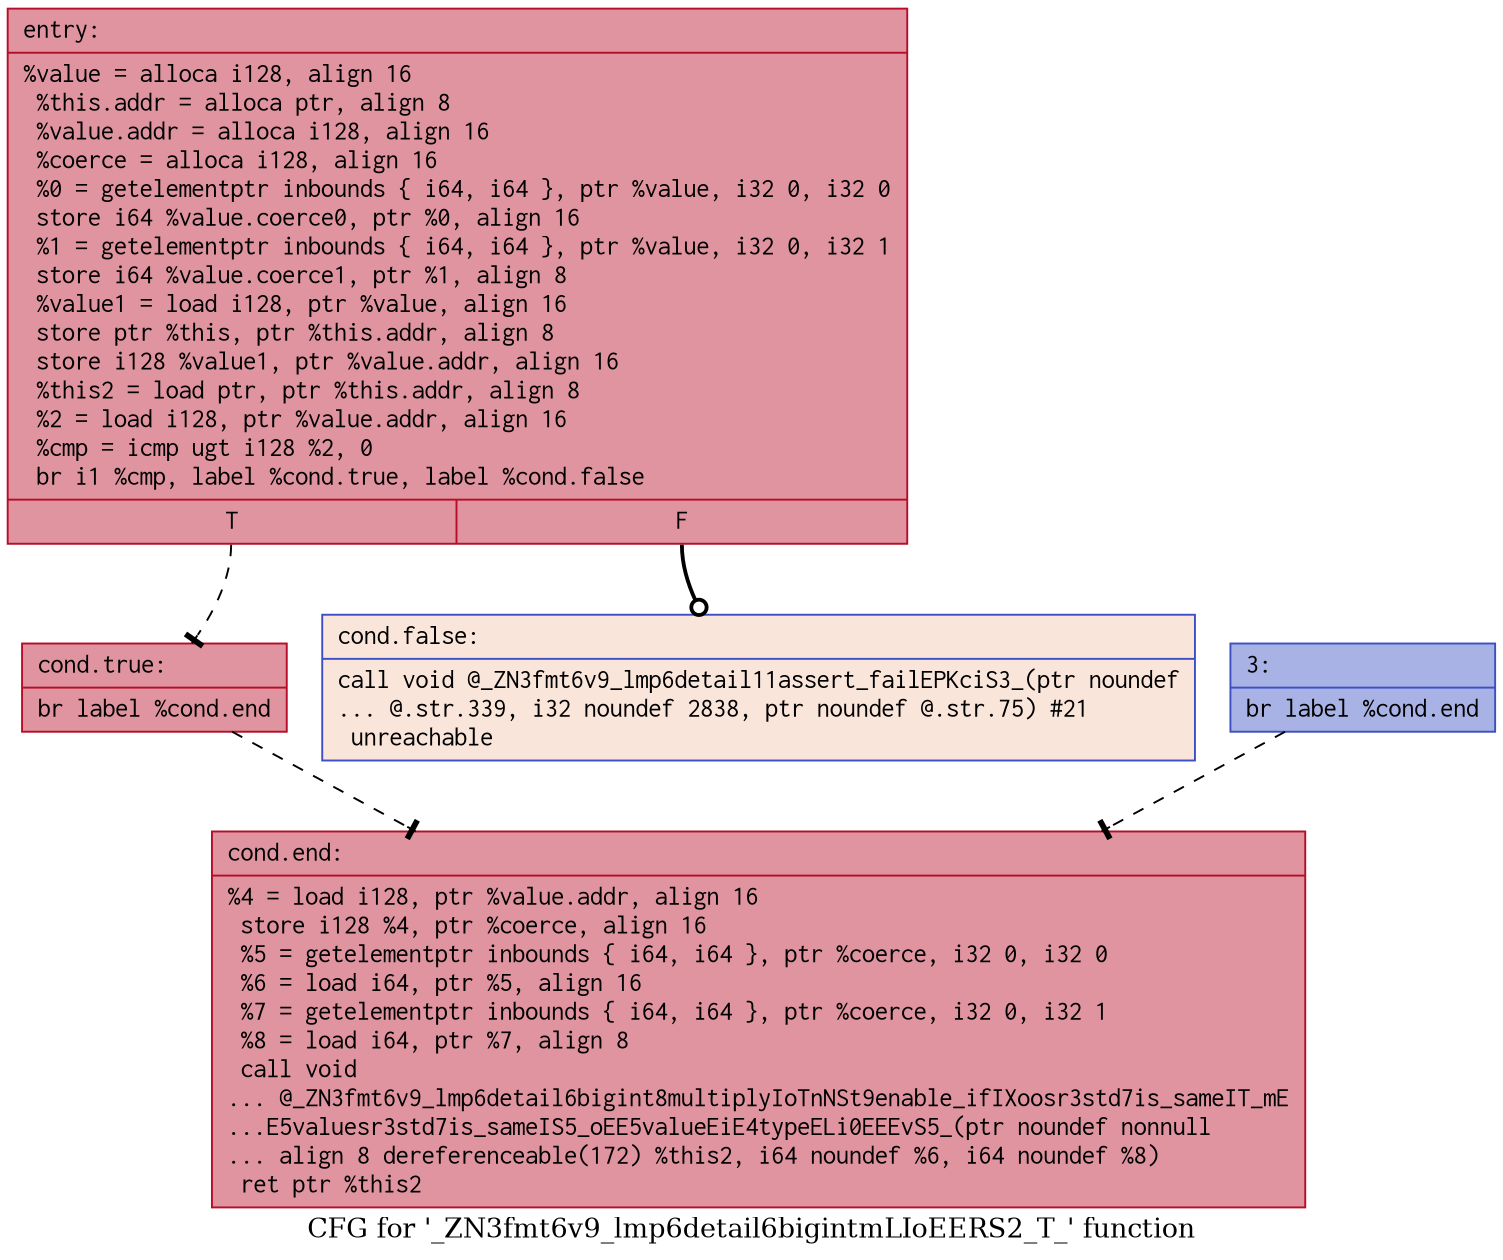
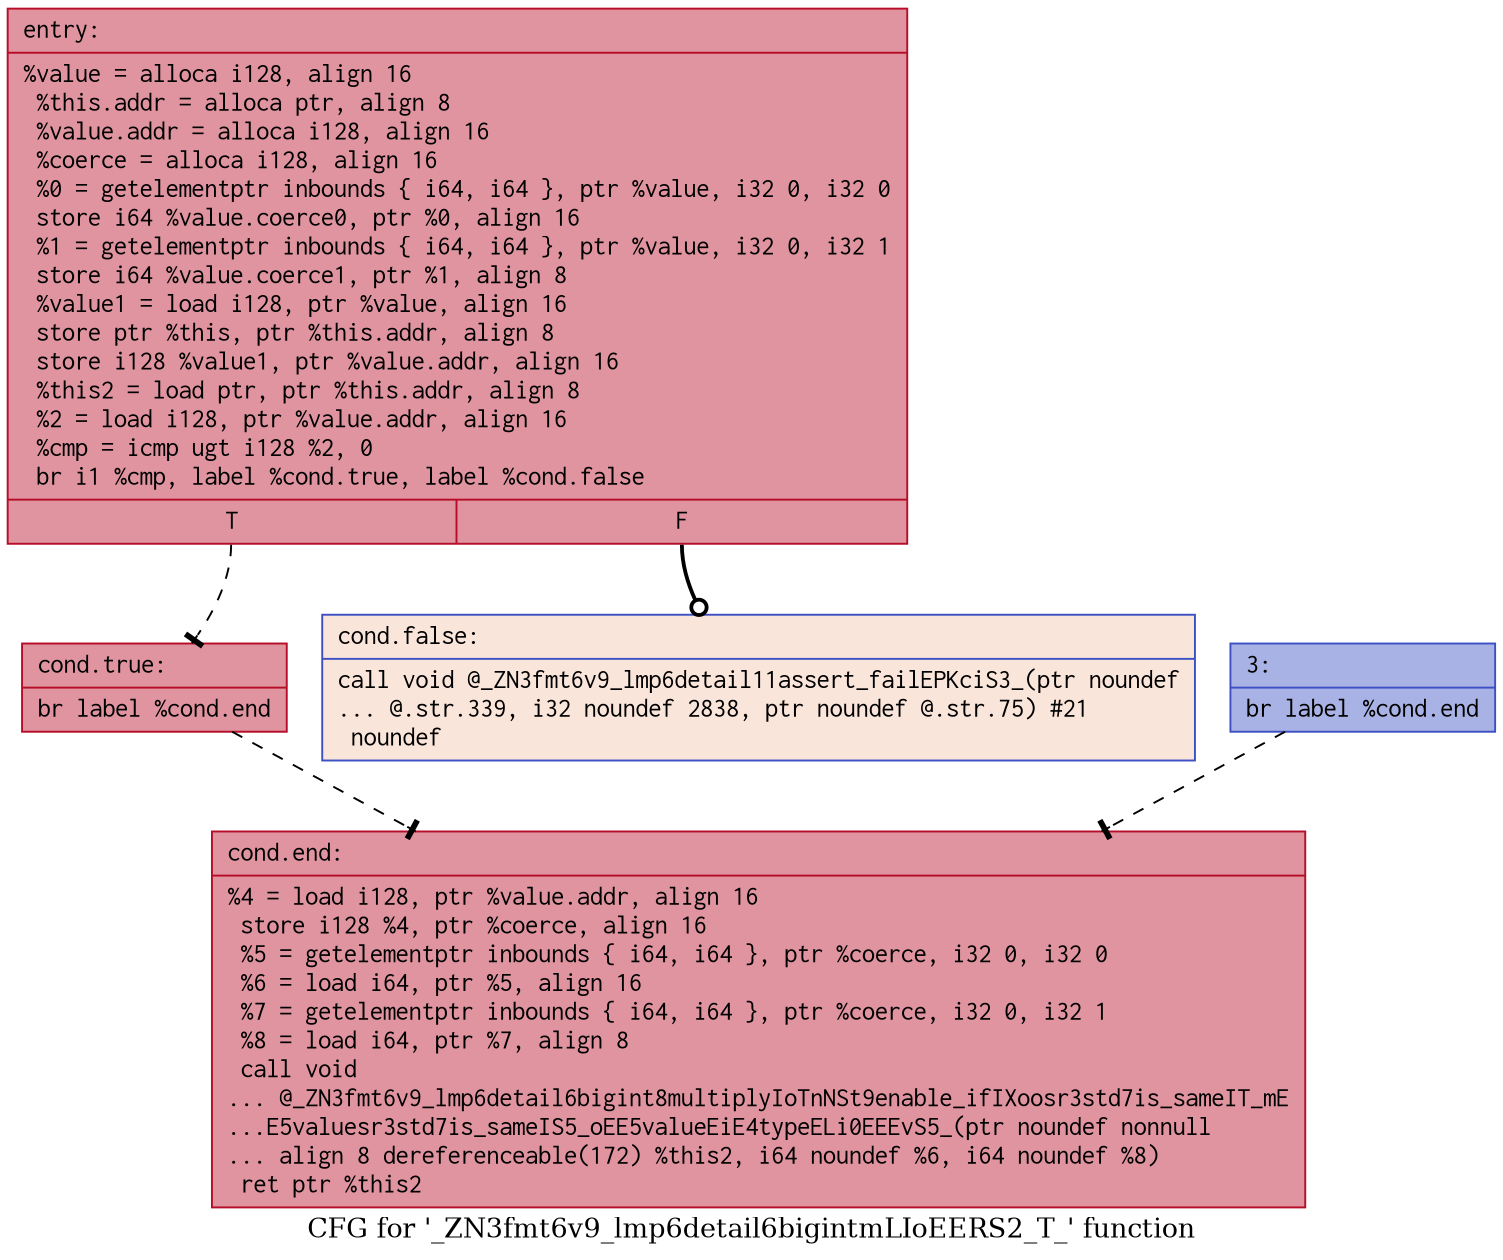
node "cond.false:": text "unreachable" -> "noundef"
